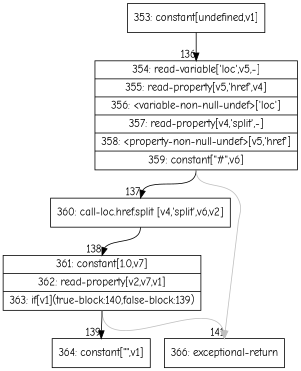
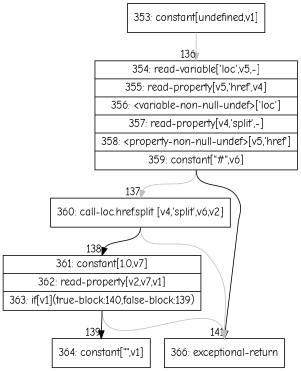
edge "353: constant[undefined,v1]" -> "354: read-variable['loc',v5,-]": color black -> gray
edge "354: read-variable['loc',v5,-]" -> "360: call-loc.href.split [v4,'split',v6,v2]": color black -> gray
edge "354: read-variable['loc',v5,-]" -> "366: exceptional-return": color gray -> black
edge "360: call-loc.href.split [v4,'split',v6,v2]" -> "366: exceptional-return": added
